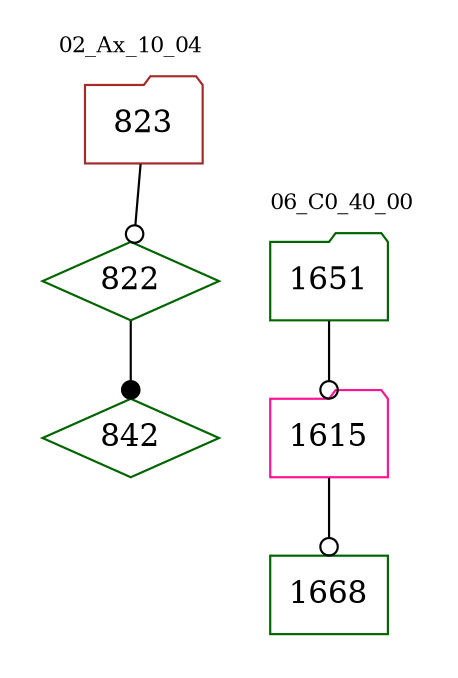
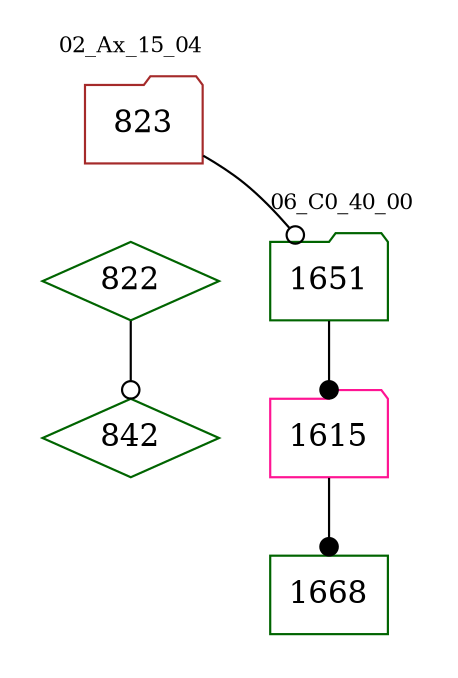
cluster "02_Ax_10_04": label "02_Ax_10_04" -> "02_Ax_15_04"
edge "823" -> "822": now "823" -> "1651"
edge "822" -> "842": arrowhead dot -> odot
edge "1651" -> "1615": arrowhead odot -> dot
edge "1615" -> "1668": arrowhead odot -> dot
